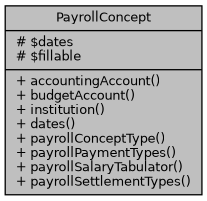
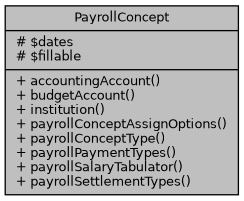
node "PayrollConcept": text "+ dates()" -> "+ payrollConceptAssignOptions()"
